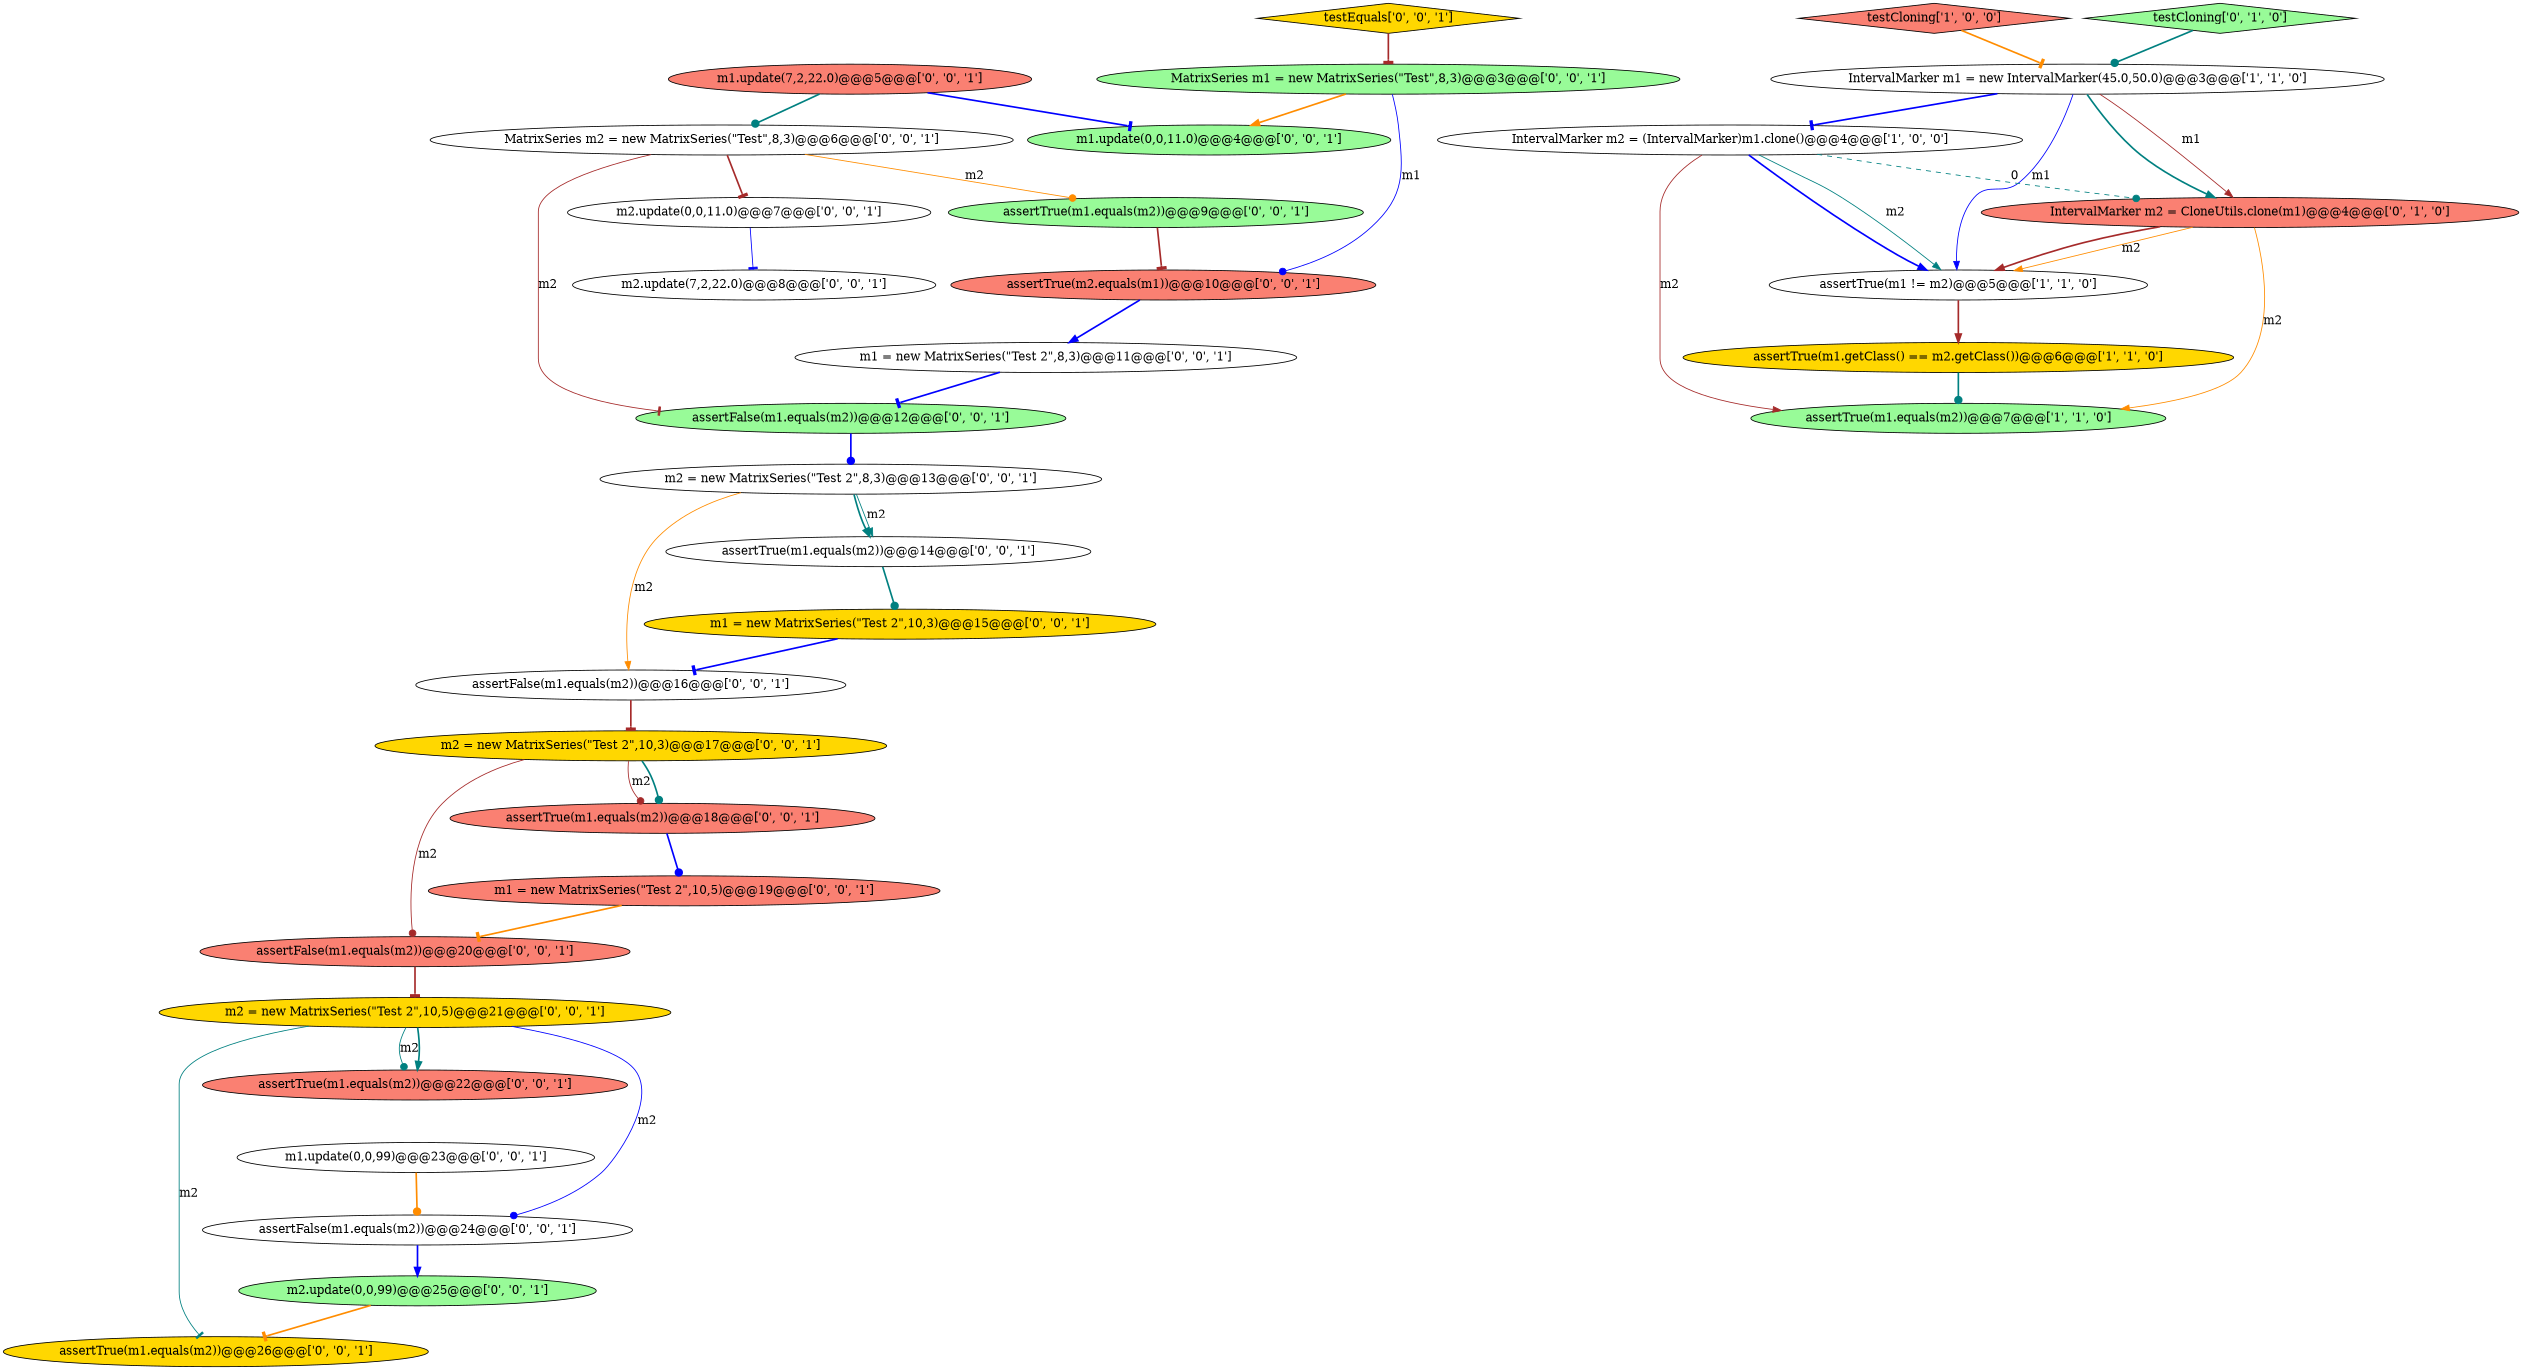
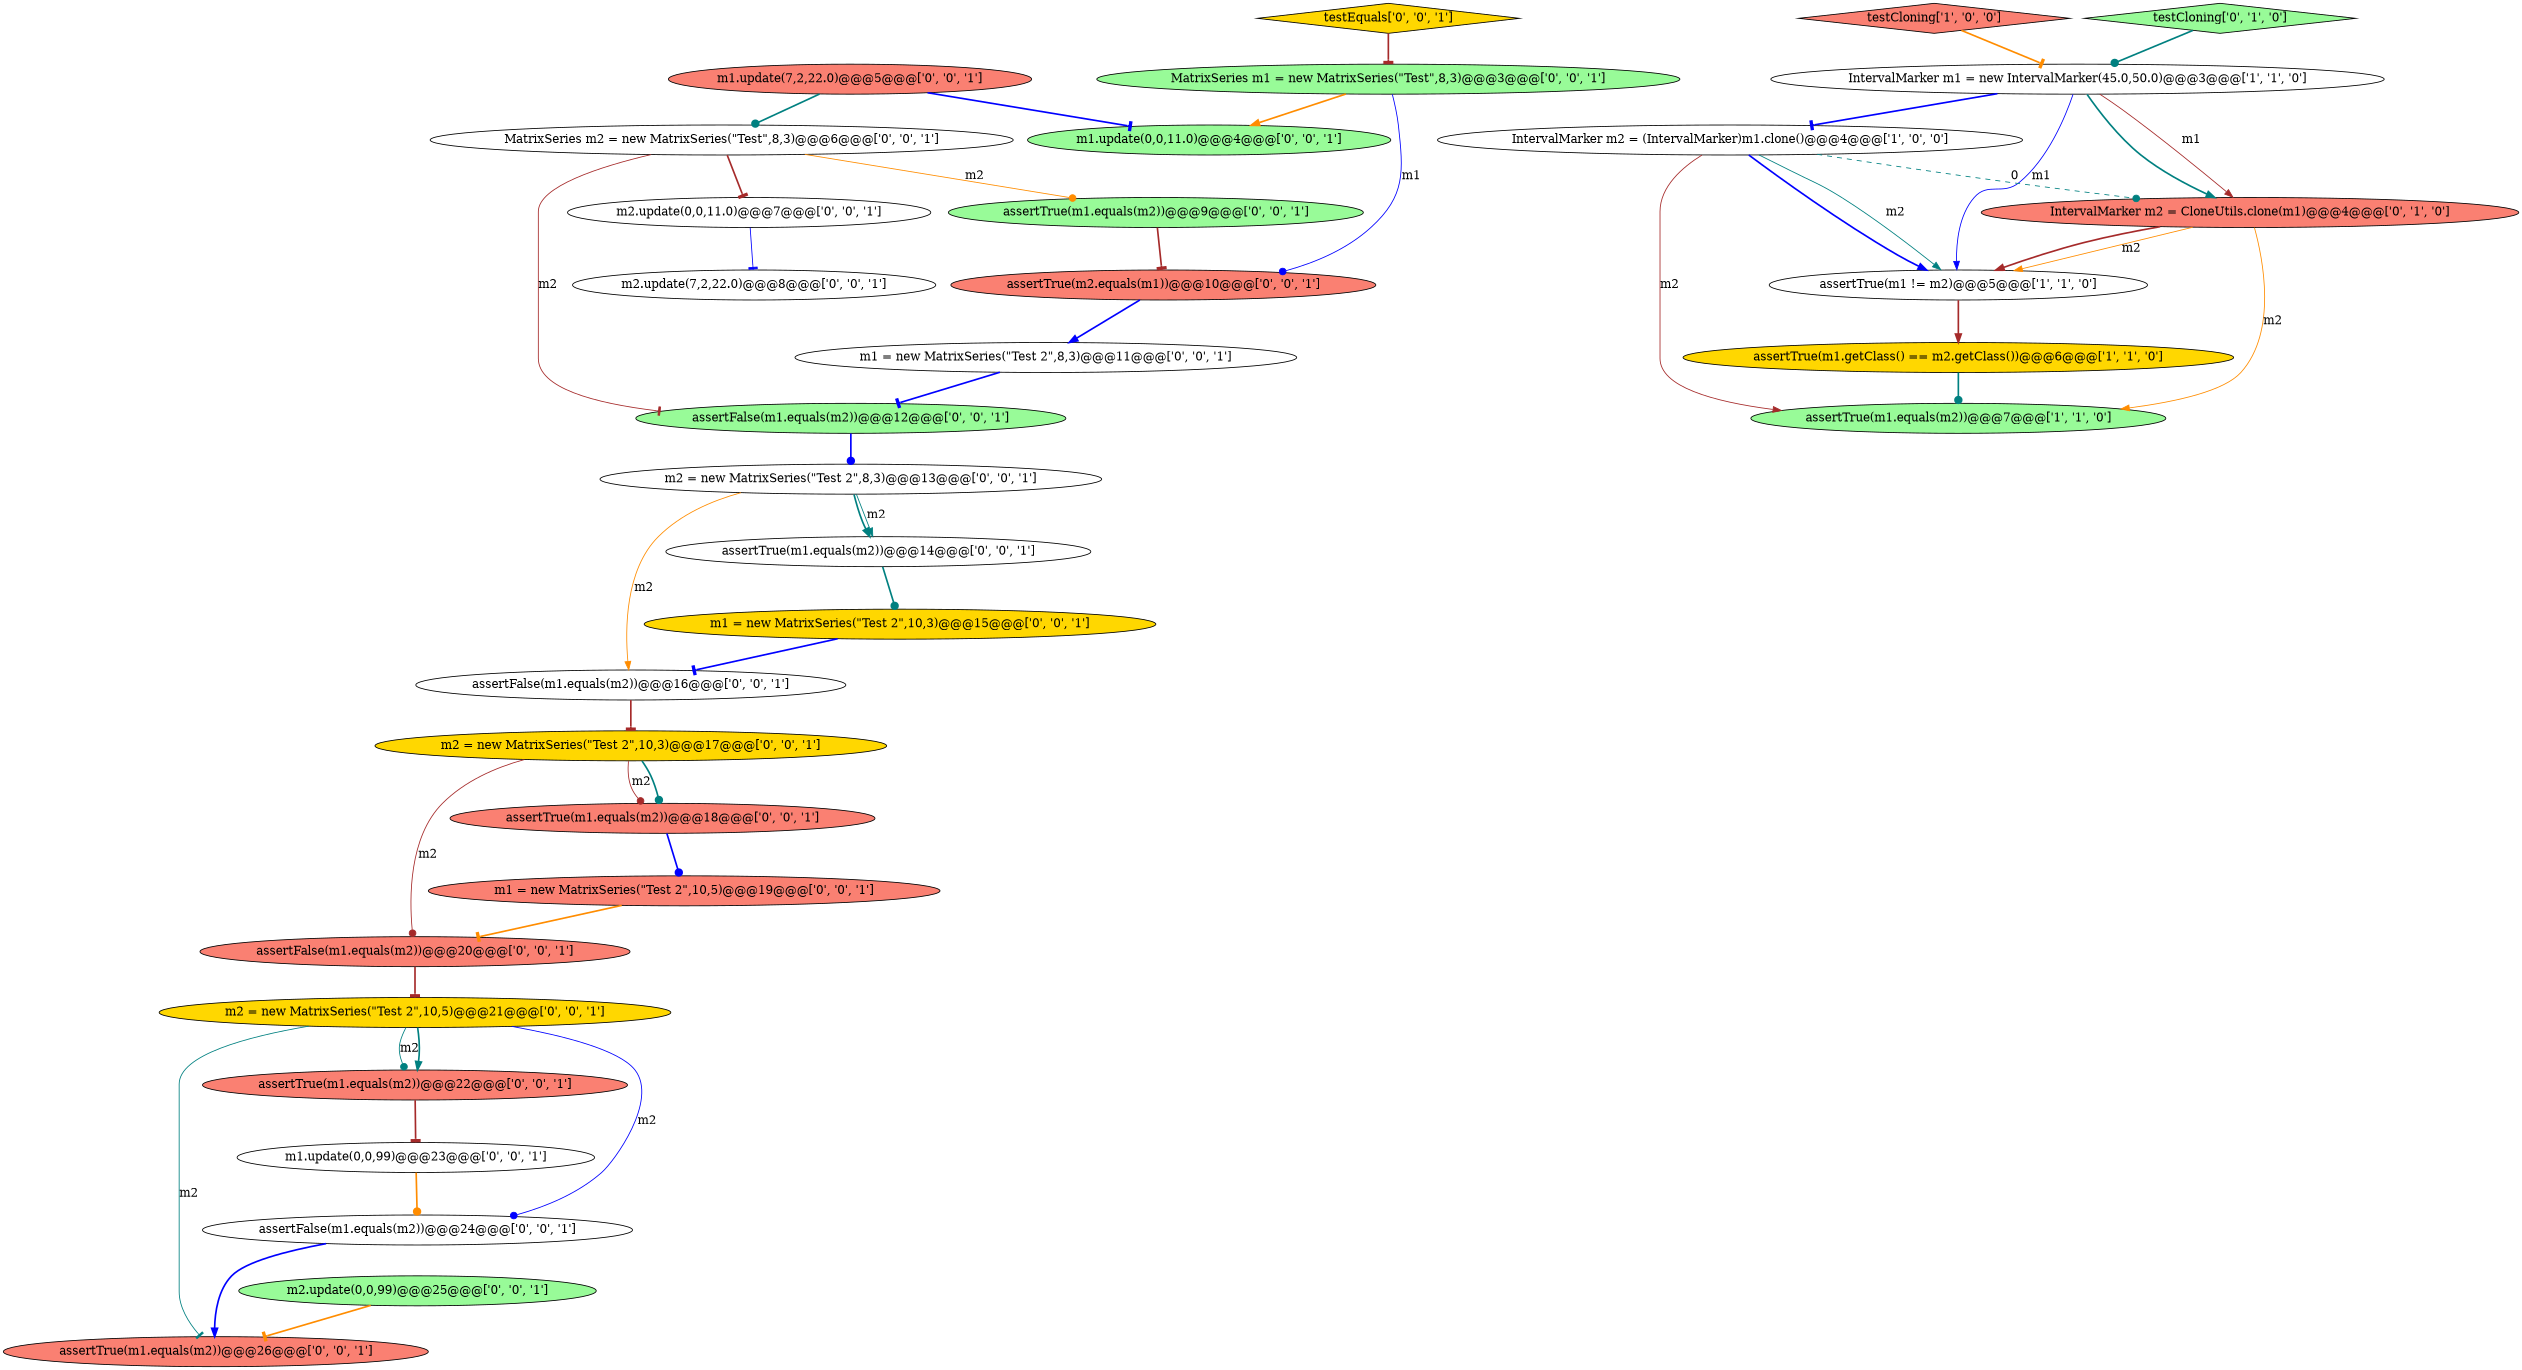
edge "assertTrue(m1.equals(m2))@@@22@@@['0', '0', '1']" -> "m1.update(0,0,99)@@@23@@@['0', '0', '1']": added
edge "assertFalse(m1.equals(m2))@@@24@@@['0', '0', '1']" -> "m2.update(0,0,99)@@@25@@@['0', '0', '1']": now "assertFalse(m1.equals(m2))@@@24@@@['0', '0', '1']" -> "assertTrue(m1.equals(m2))@@@26@@@['0', '0', '1']"
node "assertTrue(m1.equals(m2))@@@26@@@['0', '0', '1']": fillcolor gold -> salmon
